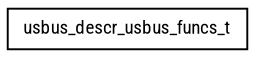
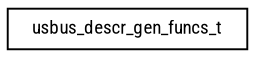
node "usbus_descr_usbus_funcs_t": label "usbus_descr_usbus_funcs_t" -> "usbus_descr_gen_funcs_t"
